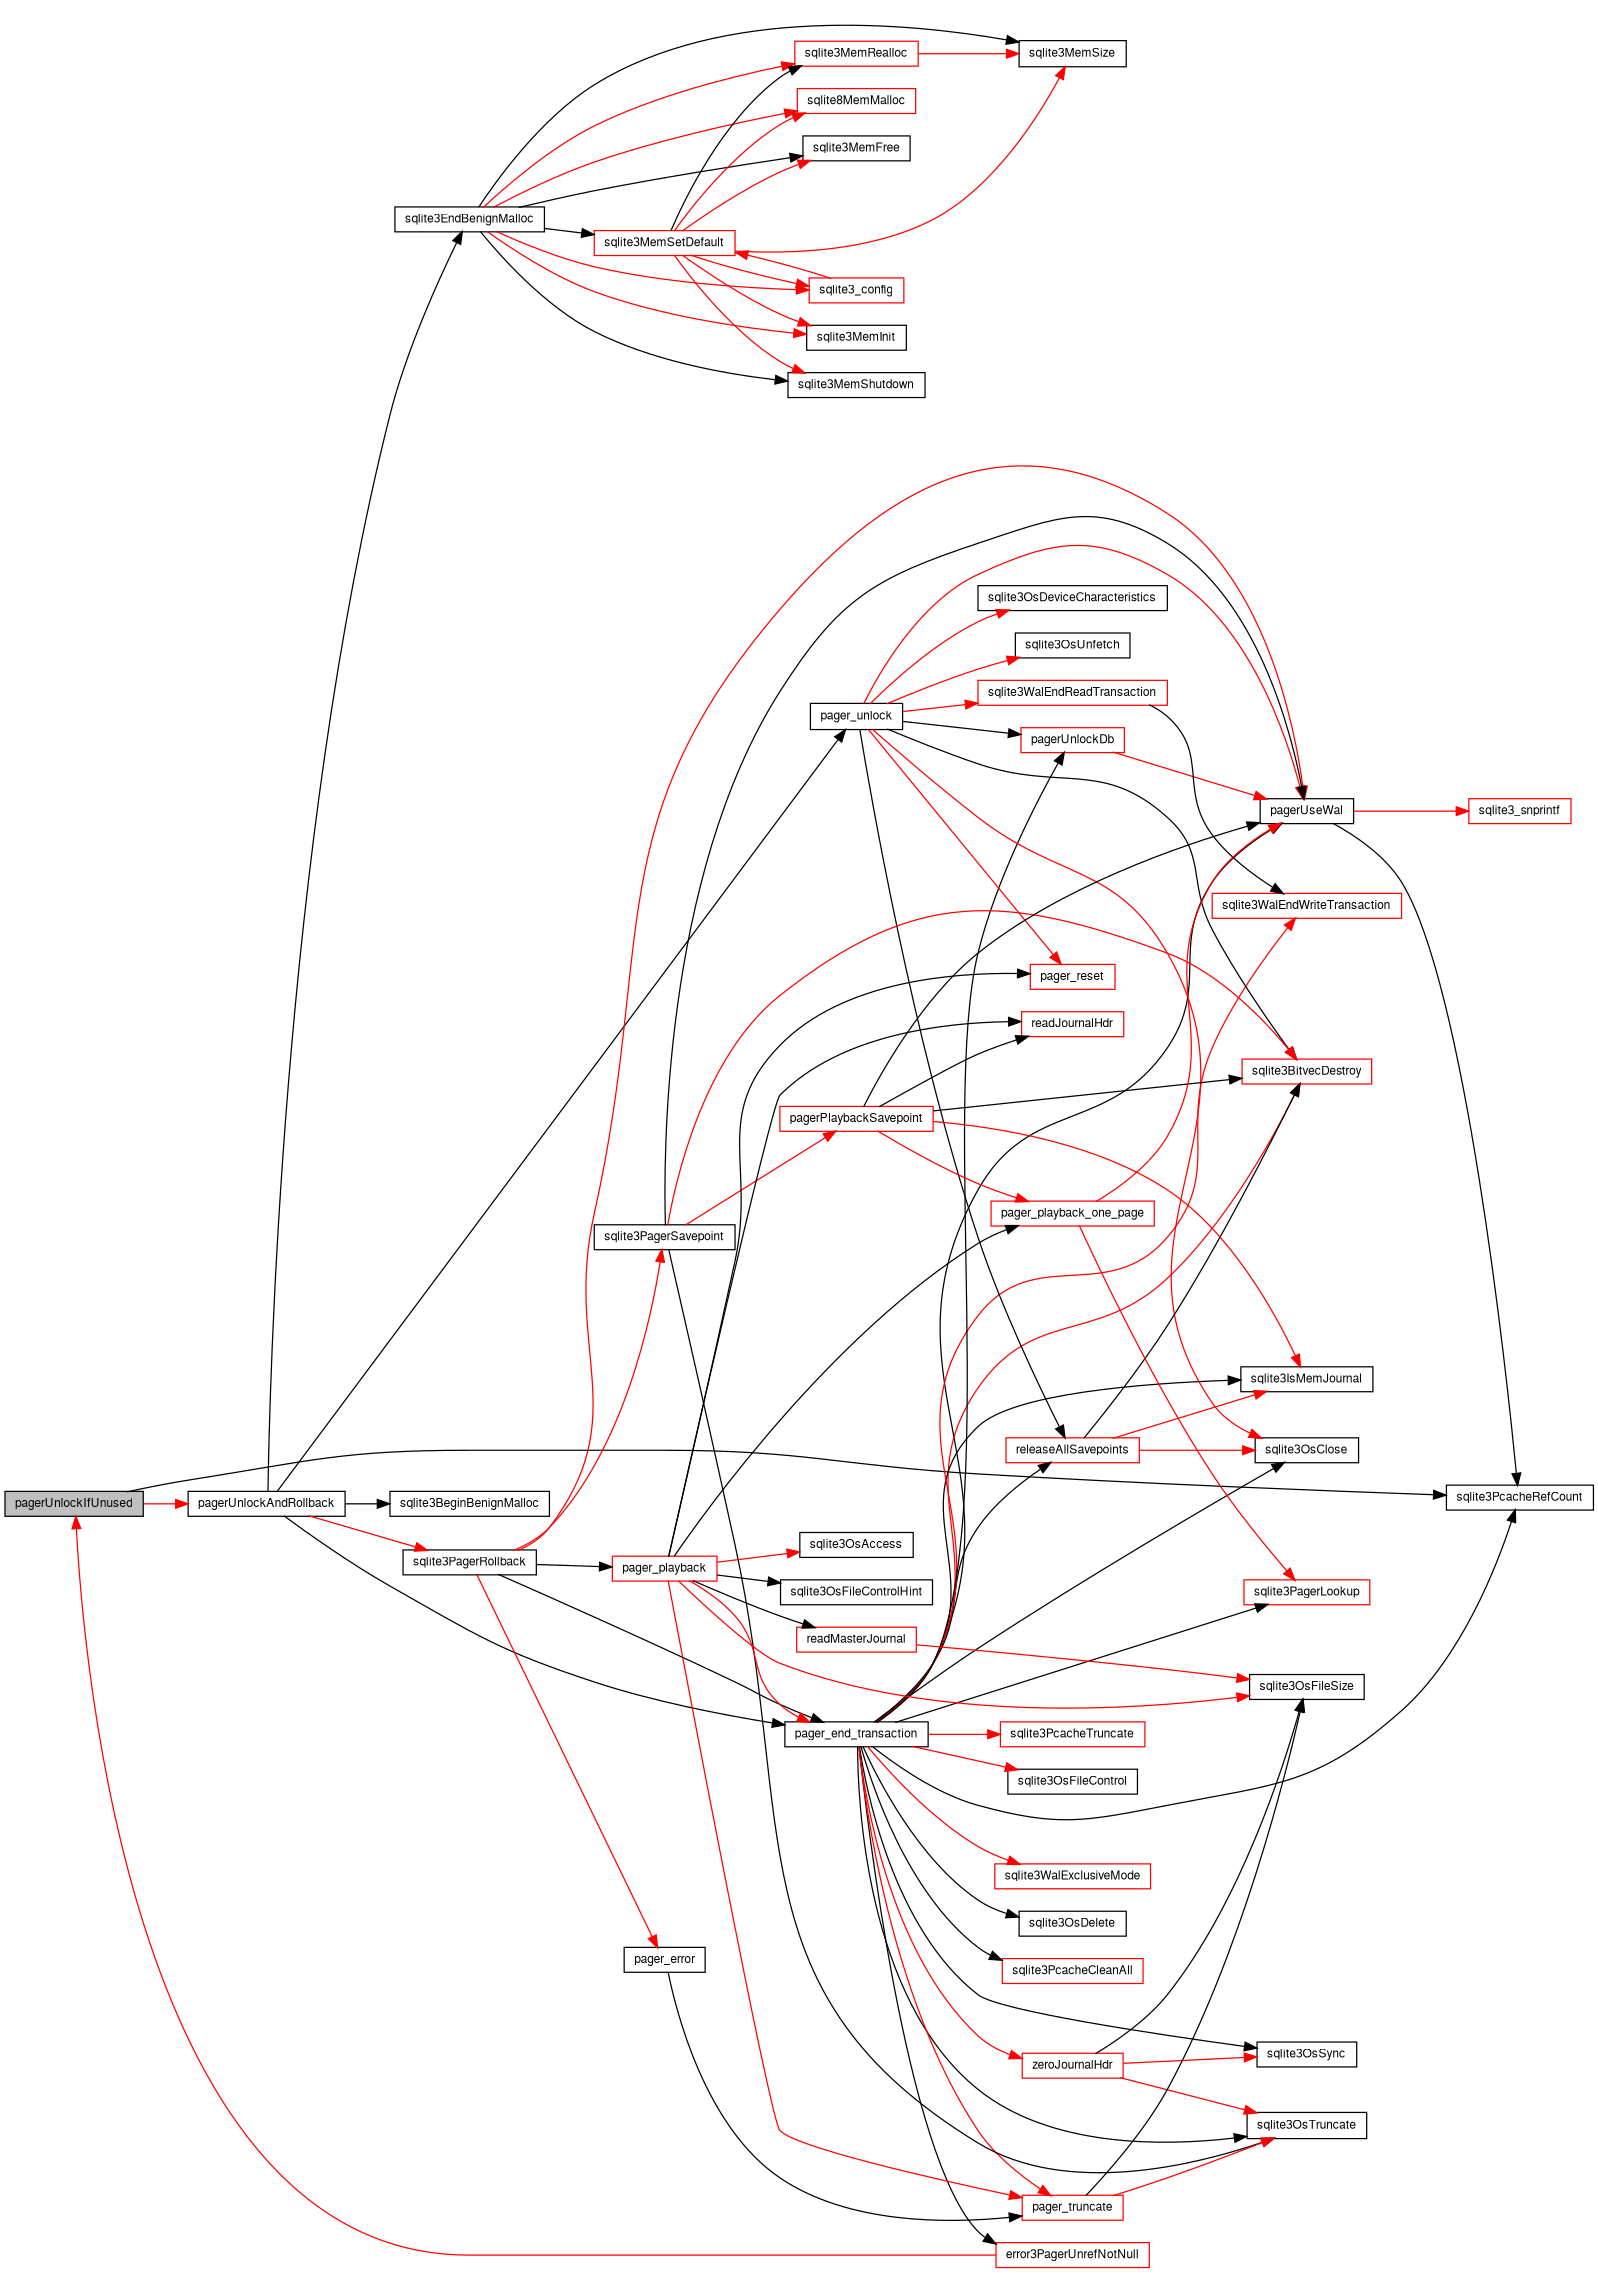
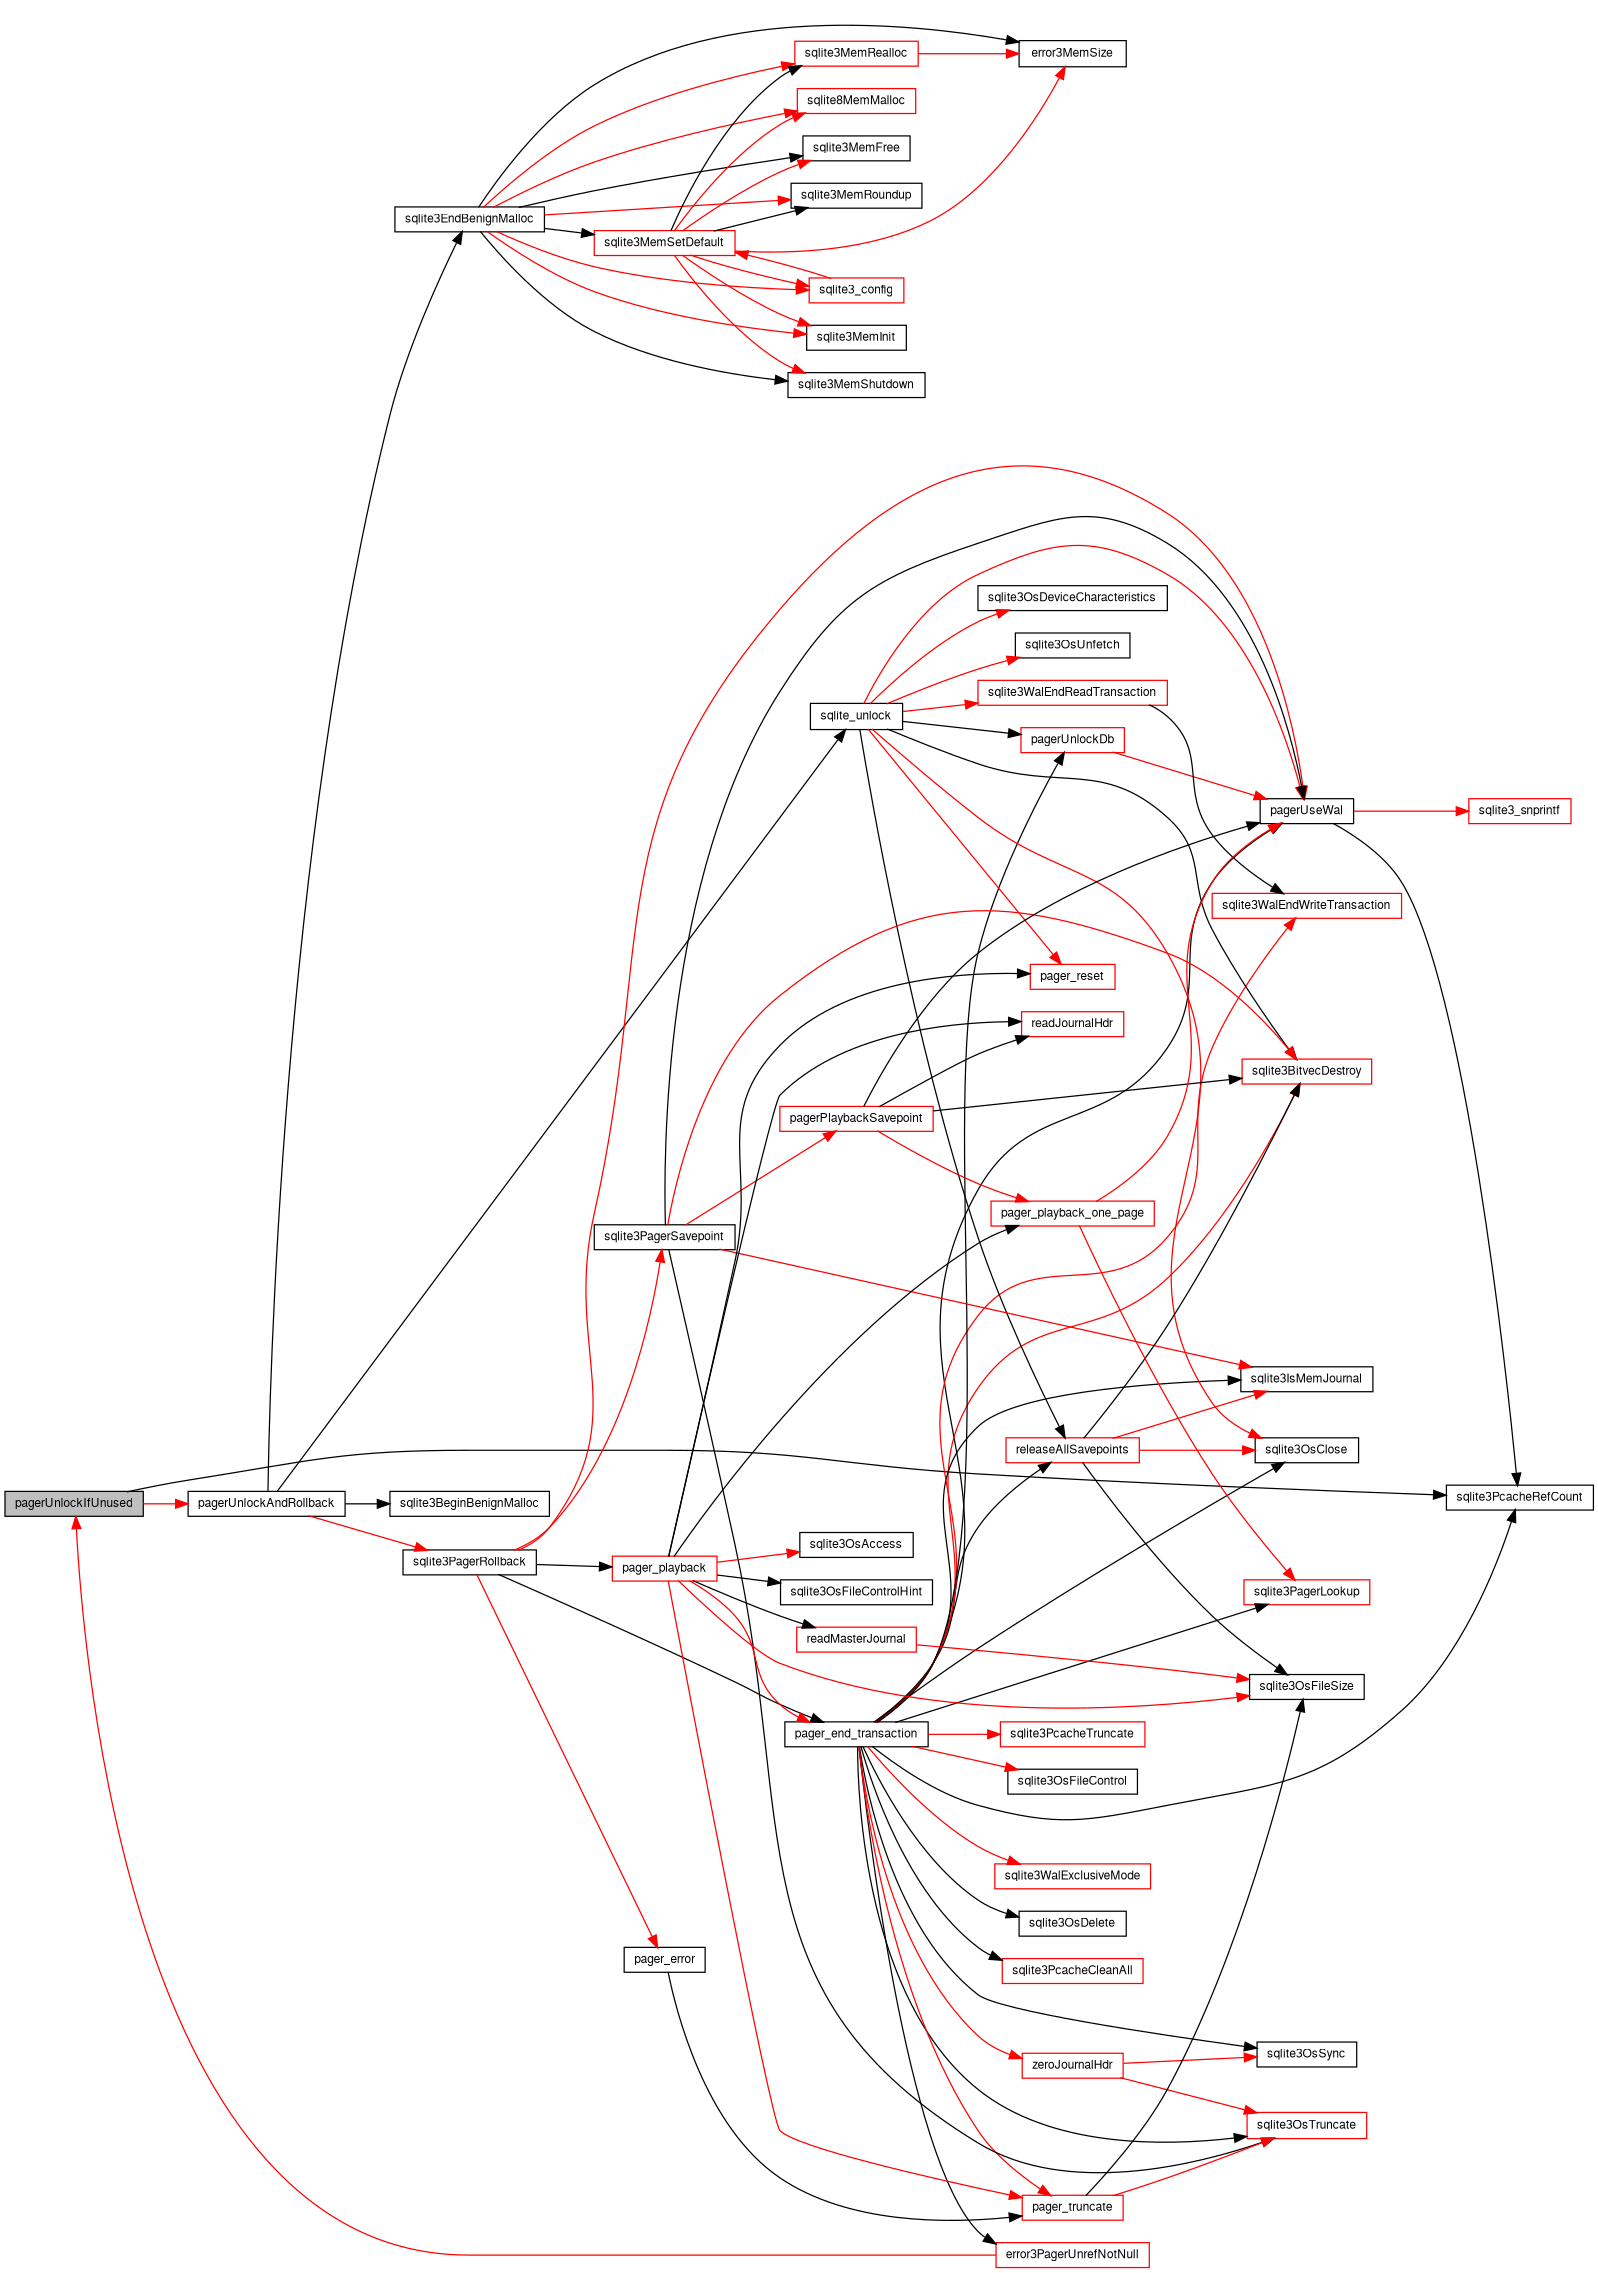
node "sqlite3MemSize": label "sqlite3MemSize" -> "error3MemSize"
node "sqlite3MemRoundup": added
node "pager_unlock": label "pager_unlock" -> "sqlite_unlock"
edge "pagerPlaybackSavepoint" -> "sqlite3IsMemJournal": now "sqlite3PagerSavepoint" -> "sqlite3IsMemJournal"
edge "pagerUnlockAndRollback" -> "pager_end_transaction": removed
edge "zeroJournalHdr" -> "sqlite3OsFileSize": now "releaseAllSavepoints" -> "sqlite3OsFileSize"
node "sqlite3OsTruncate": color black -> red
